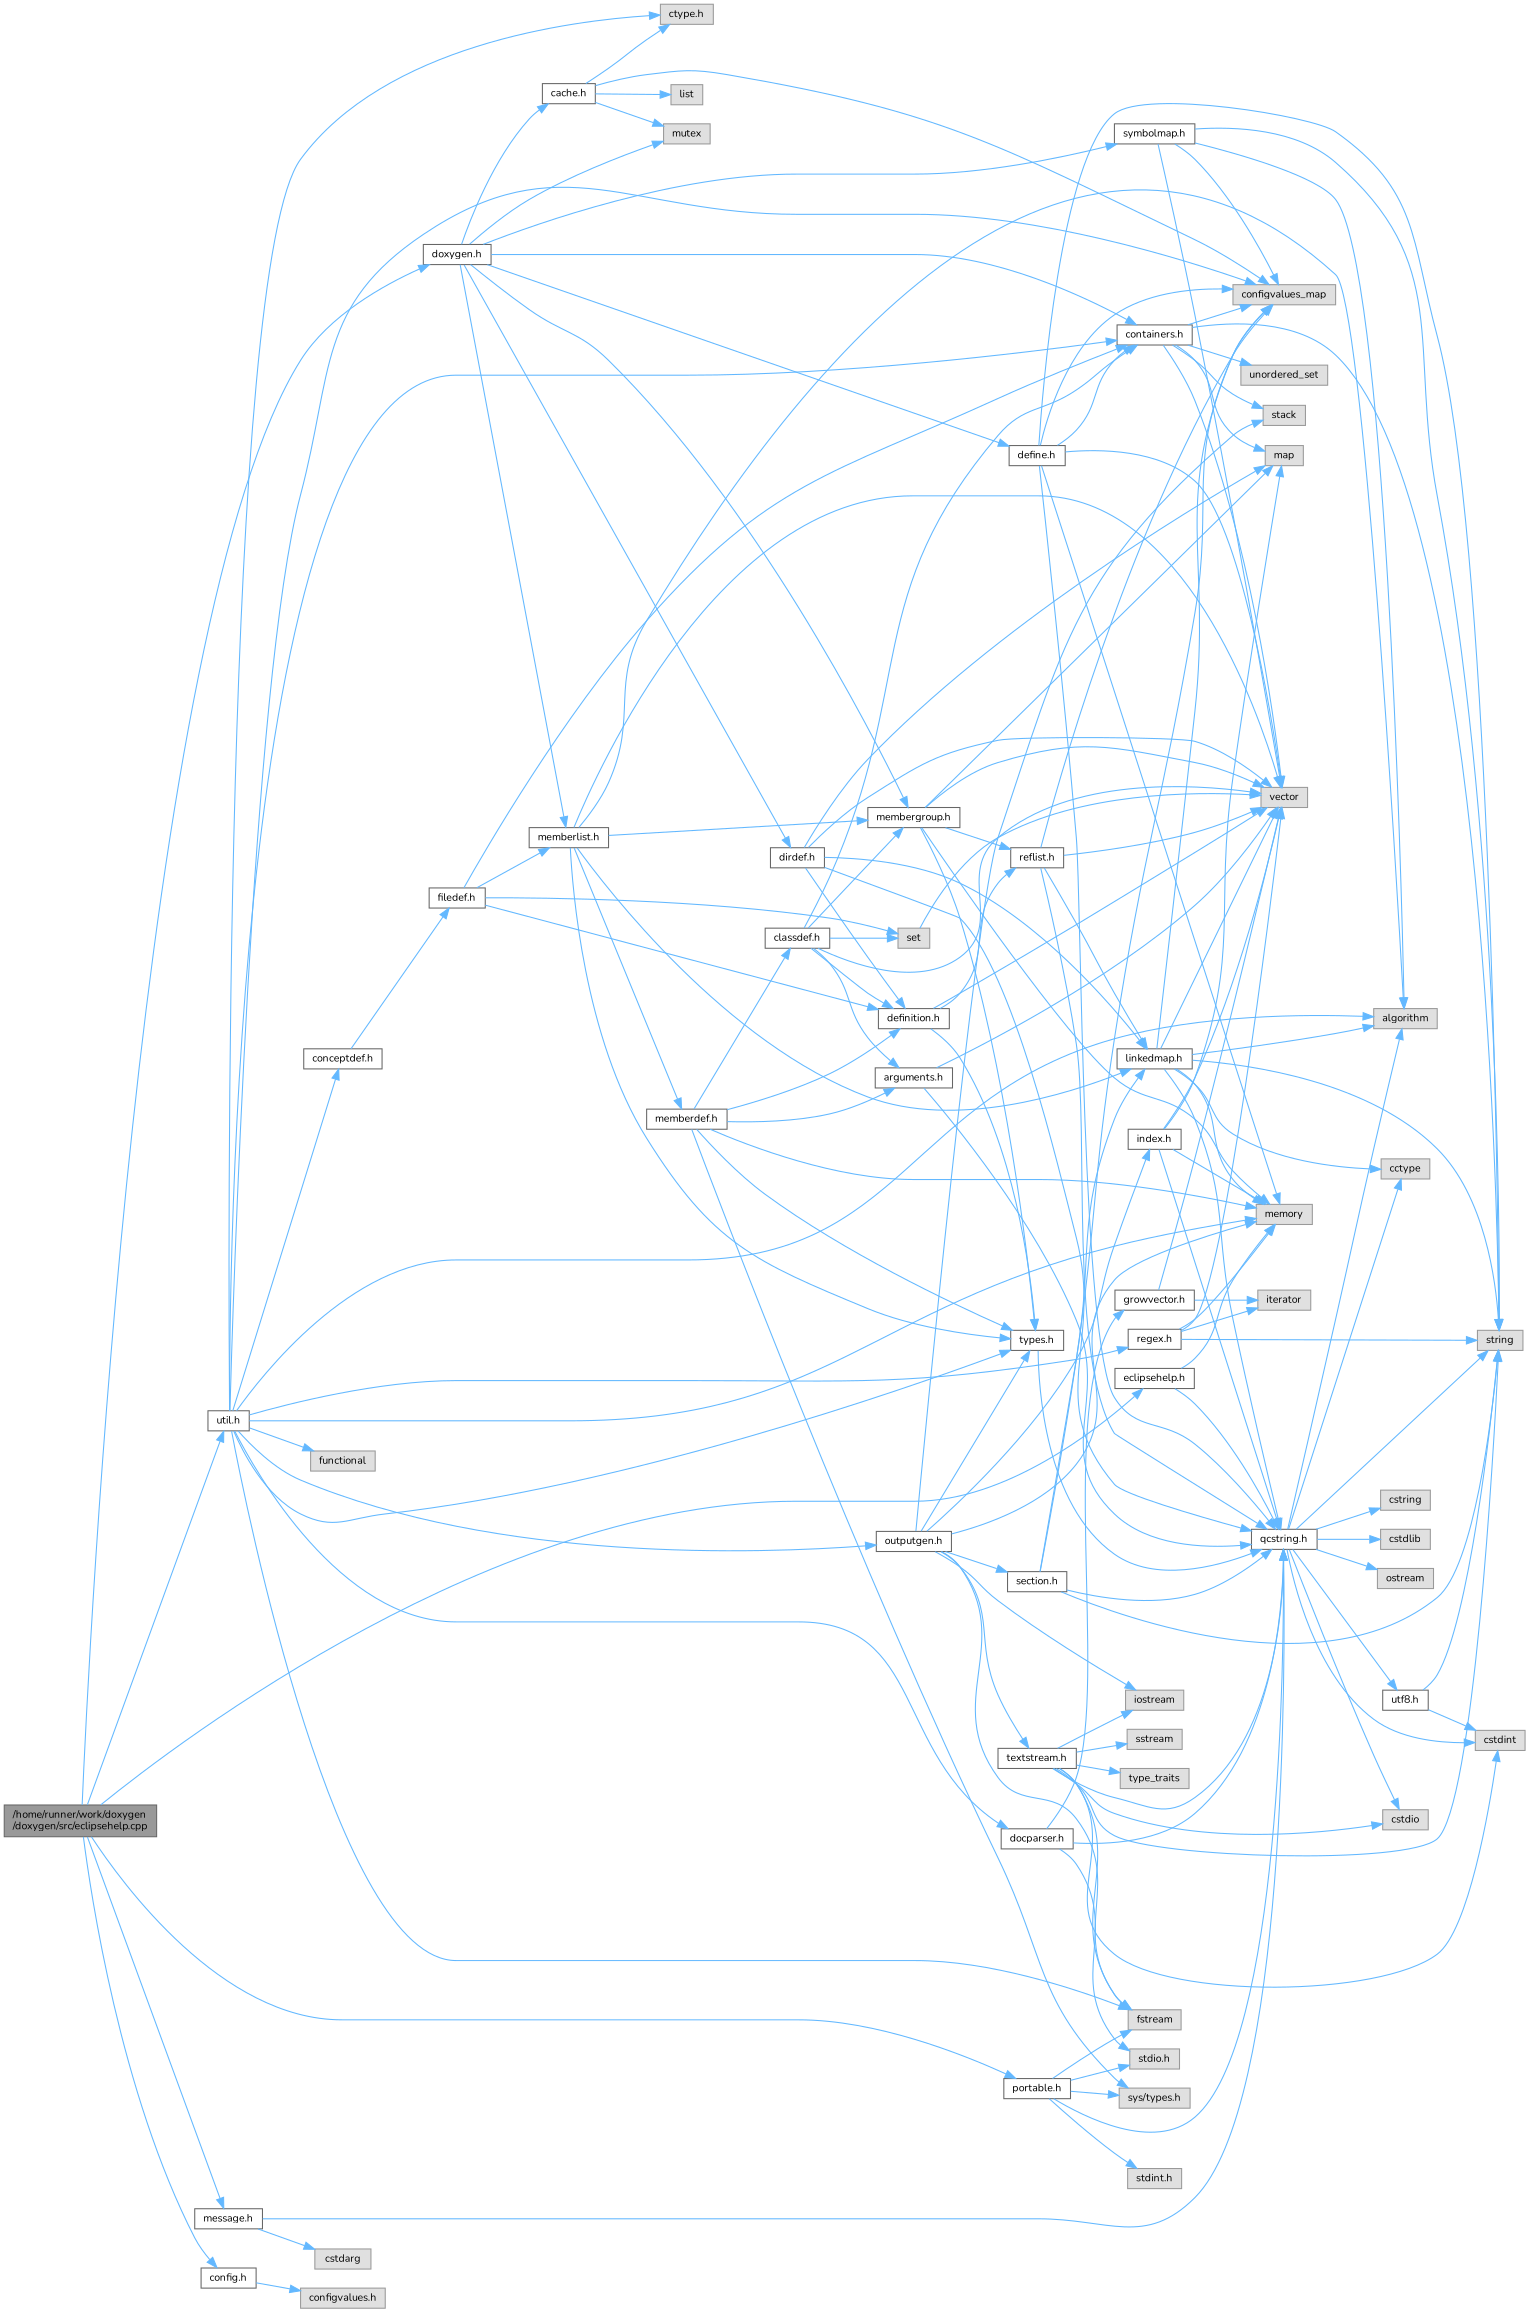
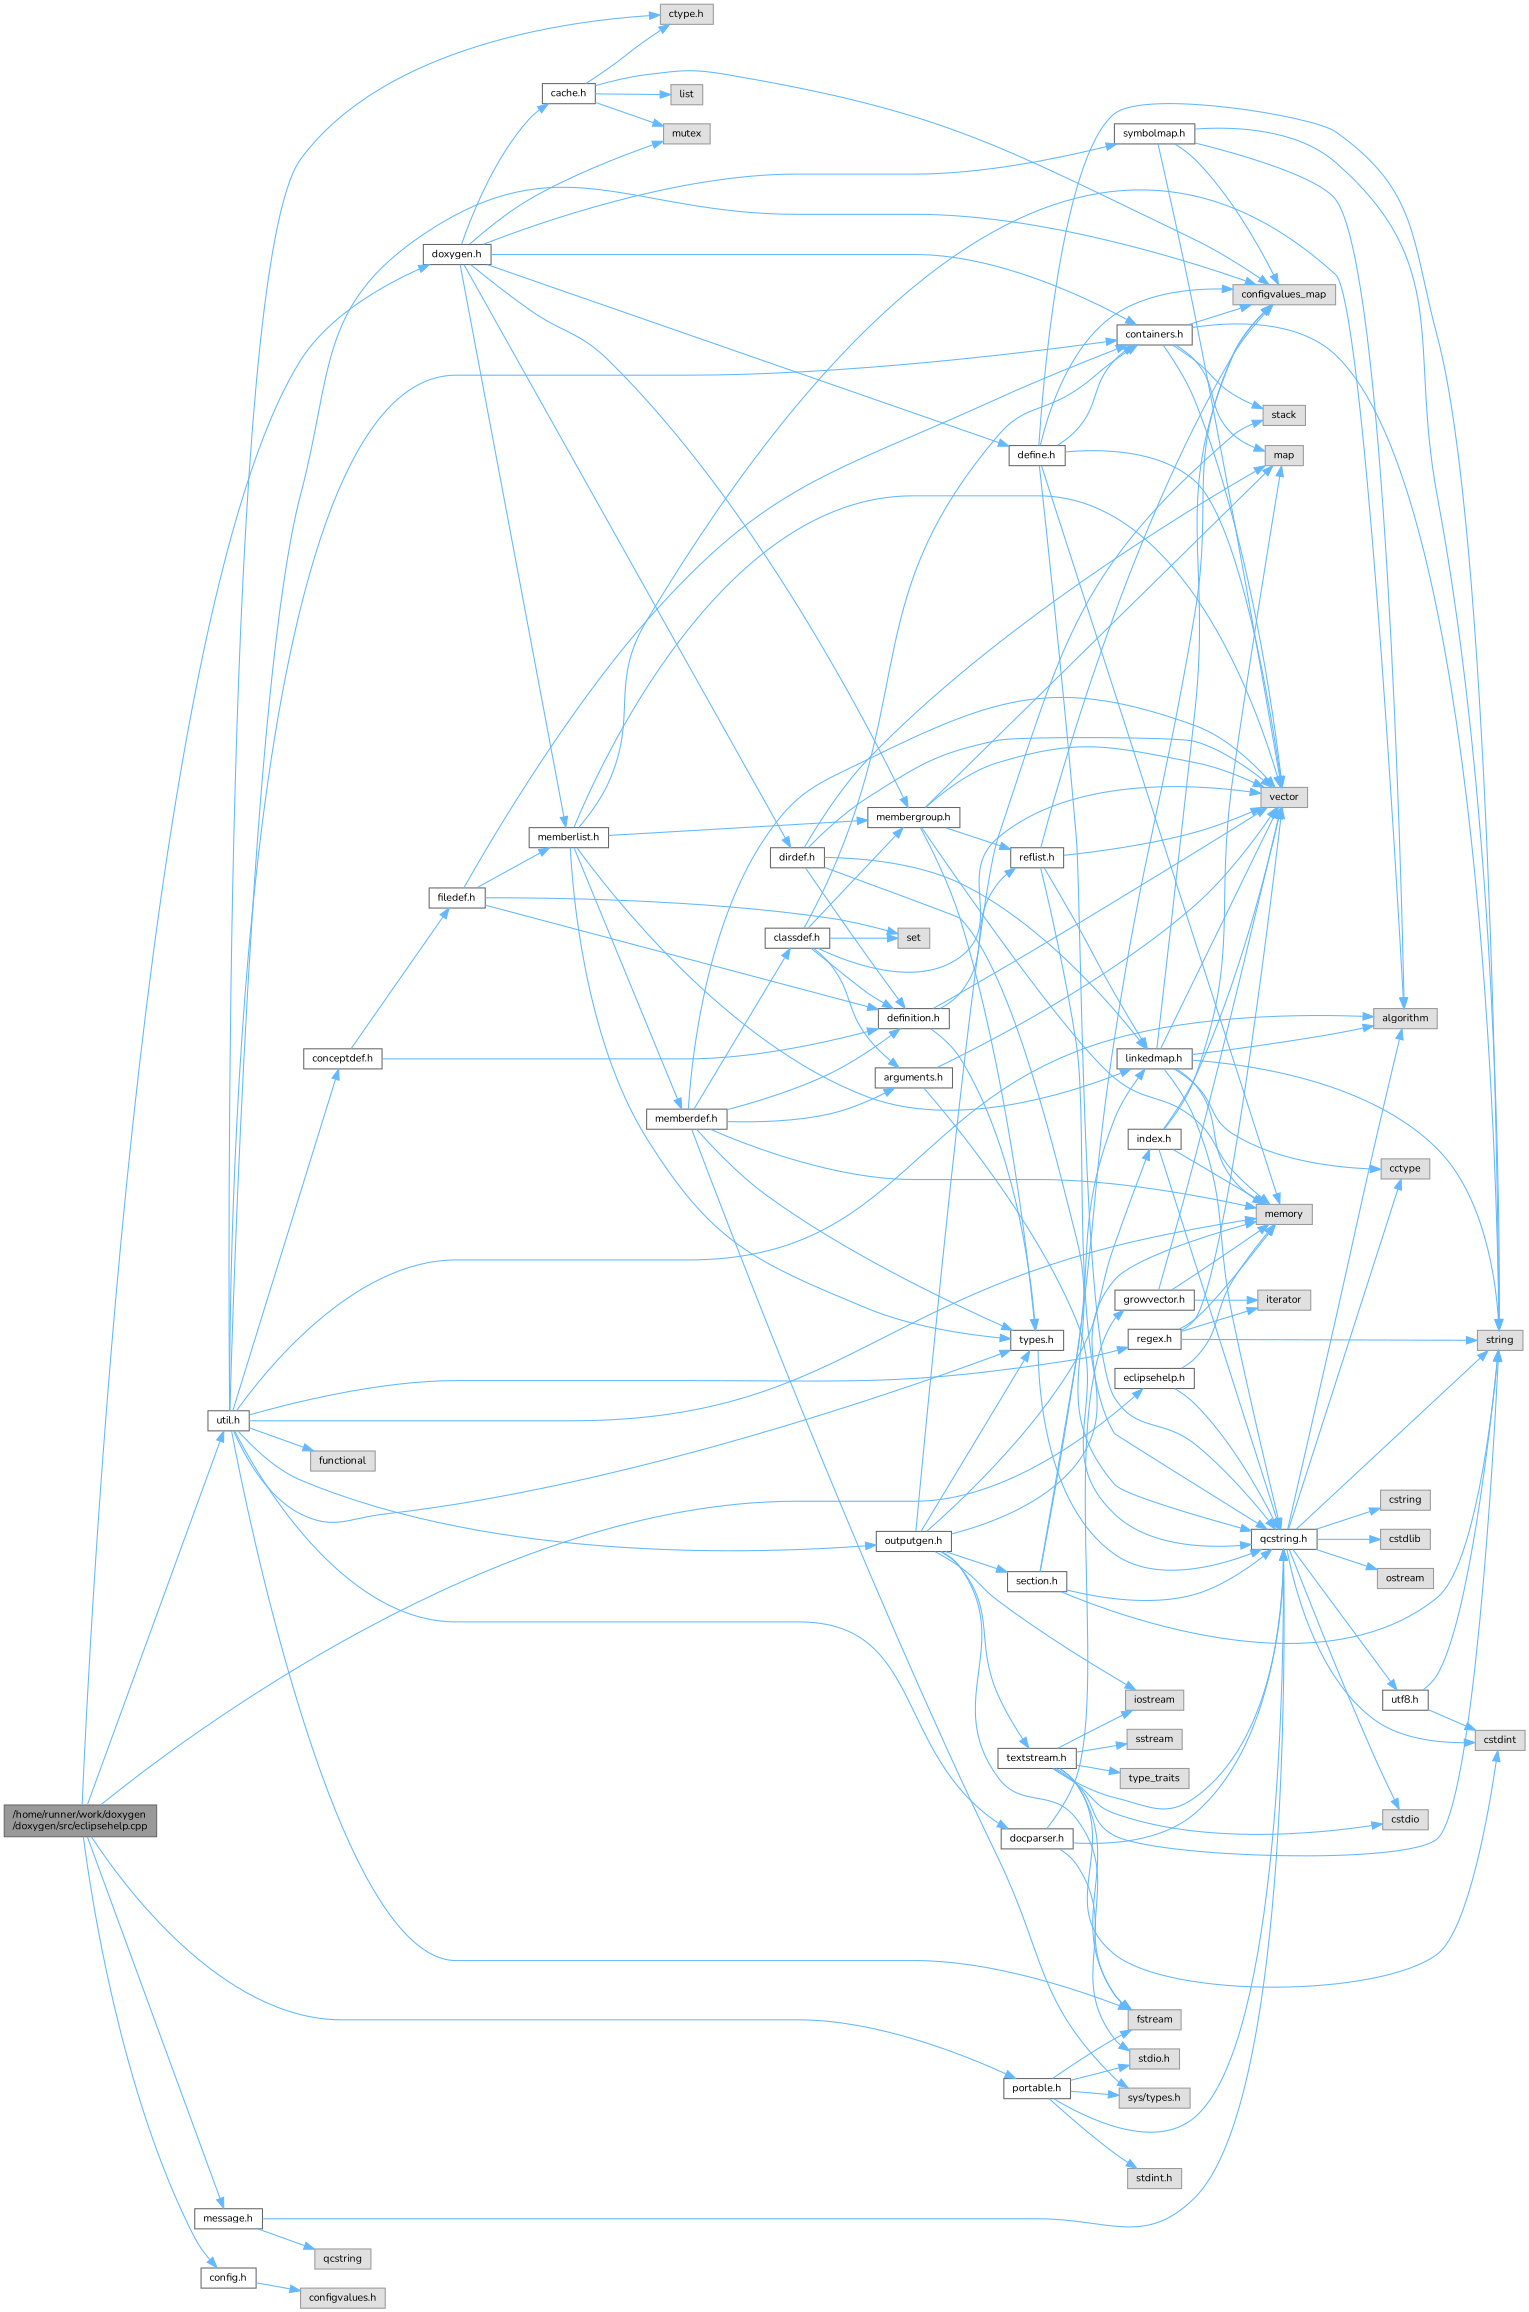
node "unordered_set": removed
edge "set" -> "vector": now "memberdef.h" -> "vector"
edge "conceptdef.h" -> "definition.h": added
edge "growvector.h" -> "memory": added
node "cstdarg": label "cstdarg" -> "qcstring"
